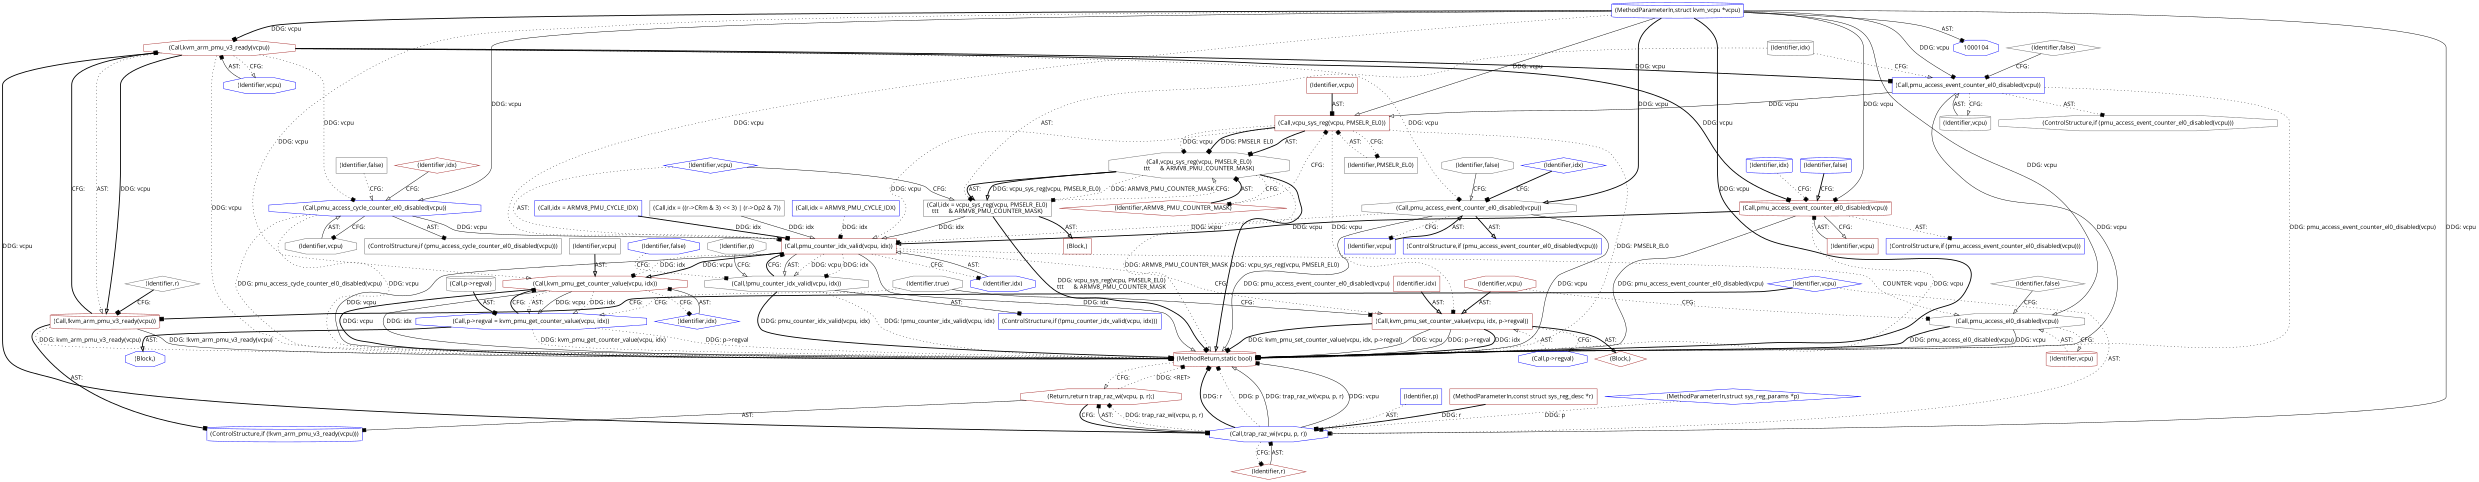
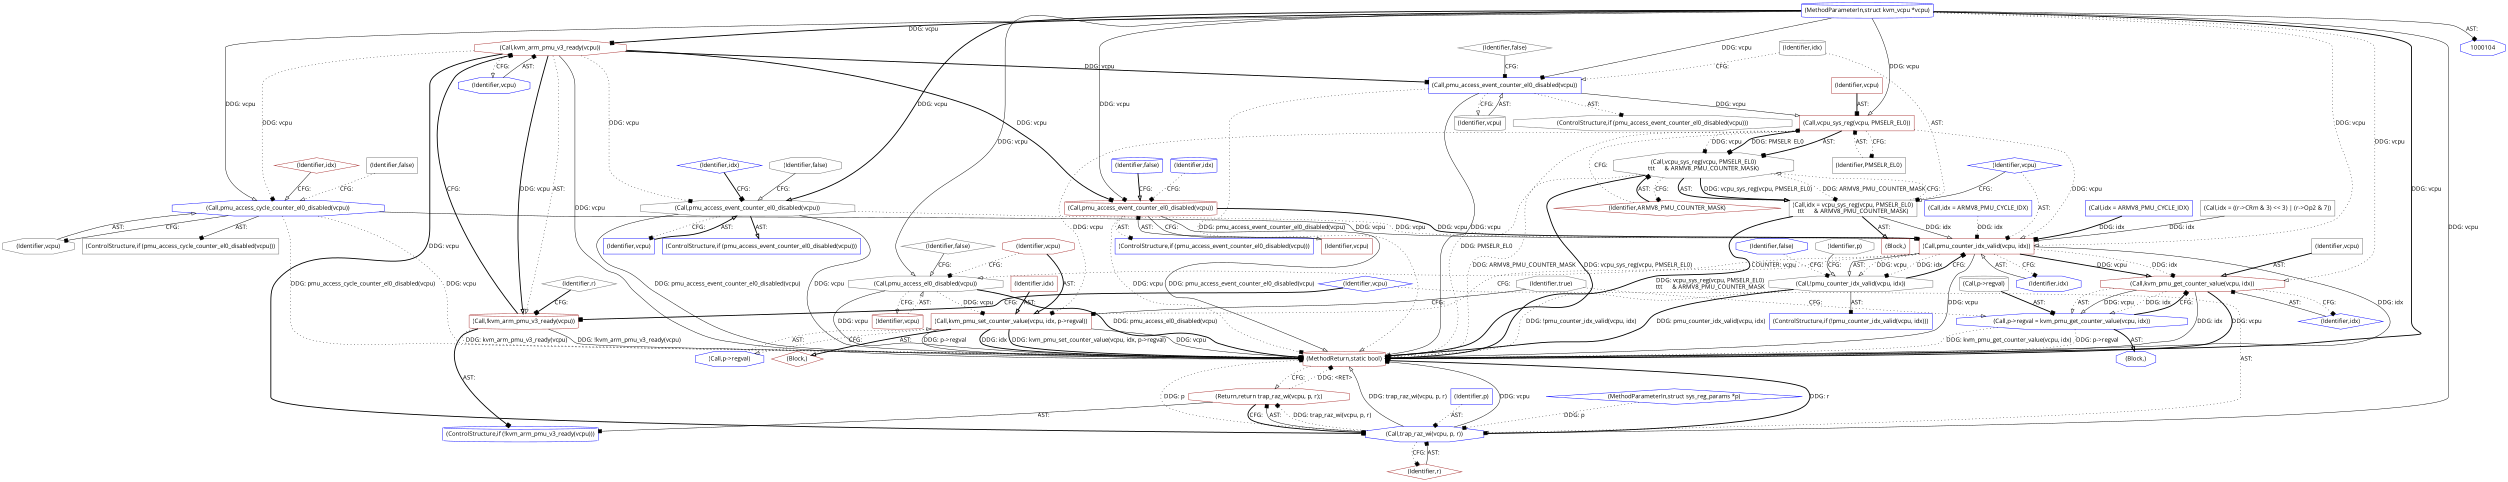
edge "(Call,pmu_access_el0_disabled(vcpu))" -> "(Call,kvm_pmu_set_counter_value(vcpu, idx, p->regval))": added, label "DDG: vcpu"
edge "(Call,kvm_arm_pmu_v3_ready(vcpu))" -> "(MethodReturn,static bool)": style dotted -> solid
node "(MethodParameterIn,const struct sys_reg_desc *r)": removed
